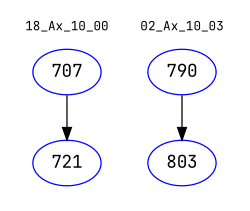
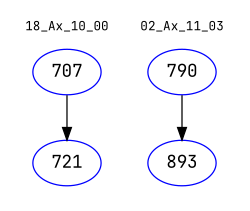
cluster "02_Ax_10_03": label "02_Ax_10_03" -> "02_Ax_11_03"
node "803": label "803" -> "893"
